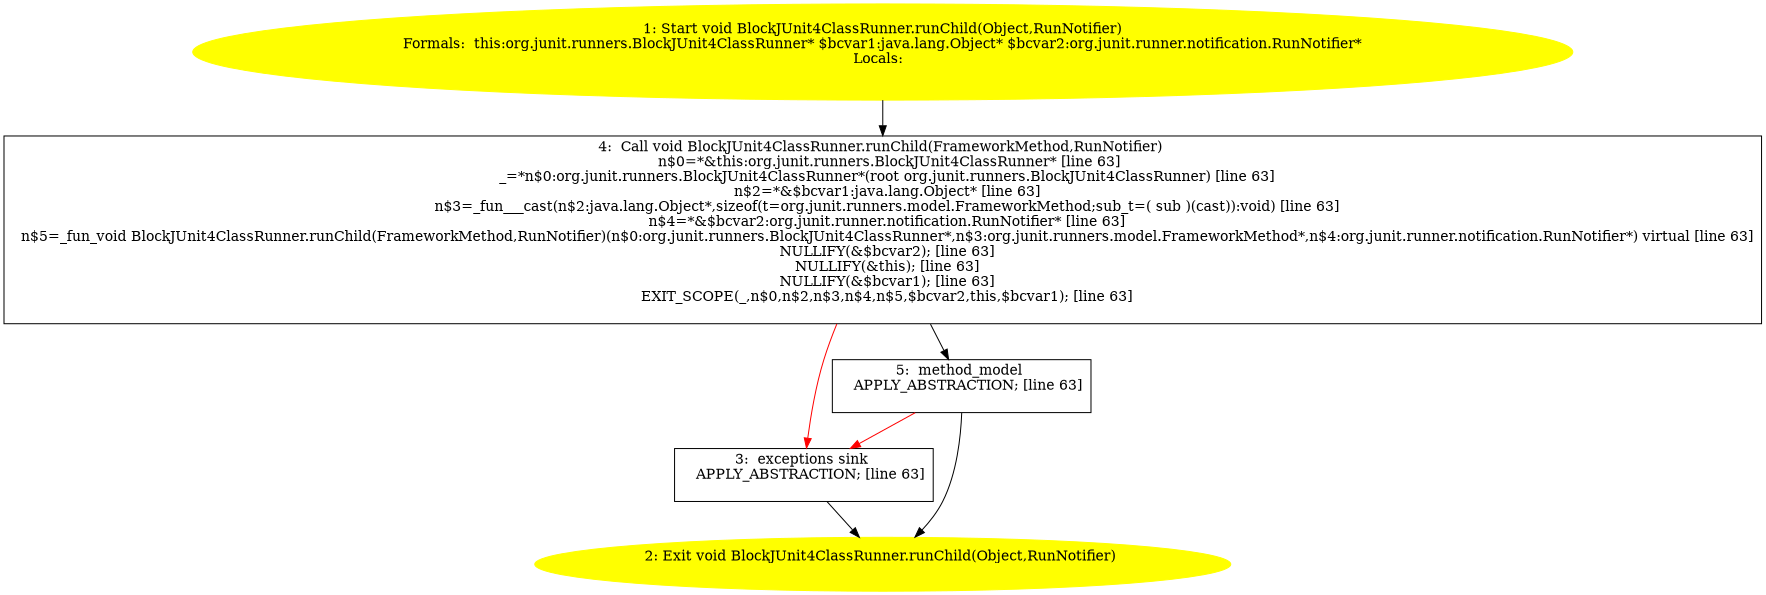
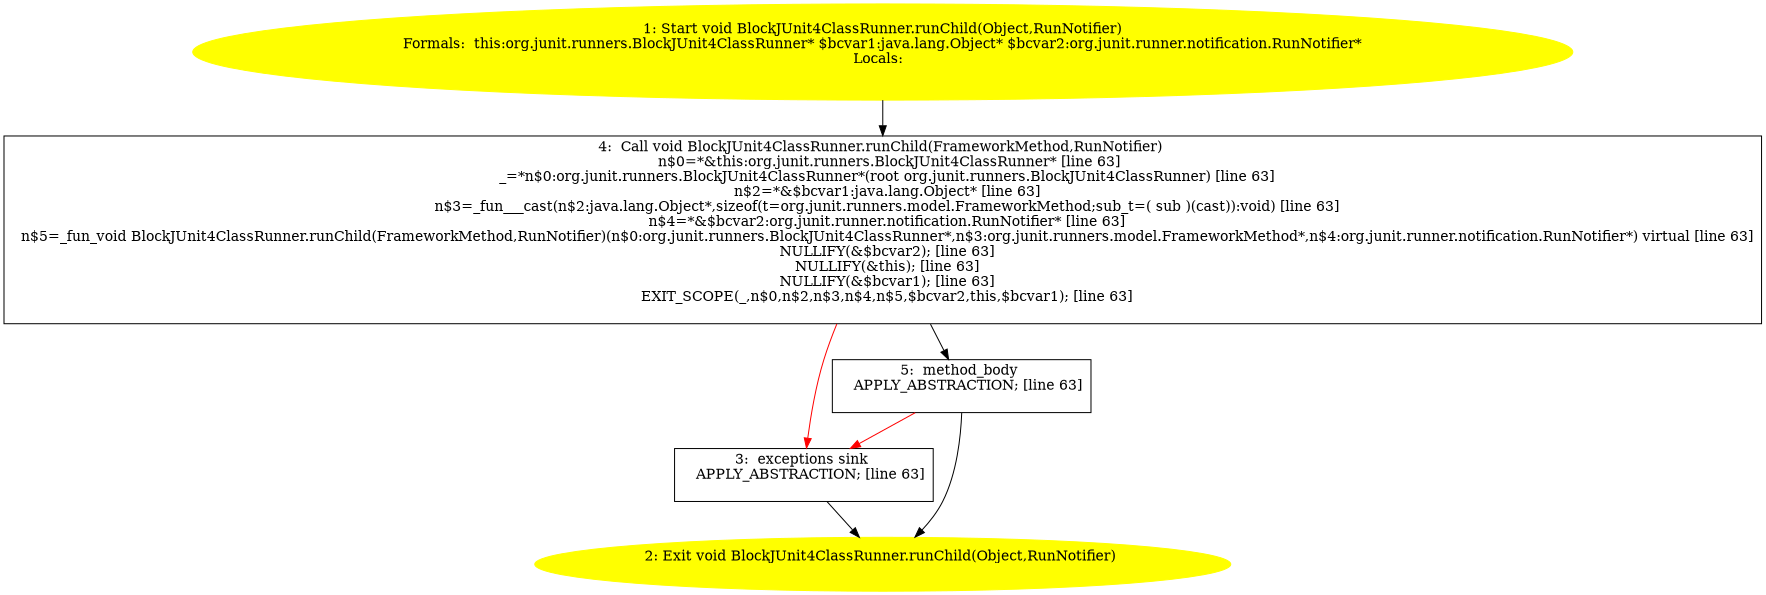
node "5:  method_model APPLY_ABSTRACTION; [line 63]": label "5:  method_model APPLY_ABSTRACTION; [line 63]" -> "5:  method_body APPLY_ABSTRACTION; [line 63]"
